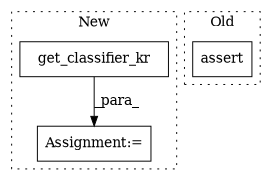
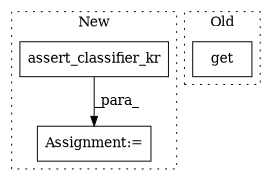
node "get_classifier_kr": label "get_classifier_kr" -> "assert_classifier_kr"
node "assert": label "assert" -> "get"
